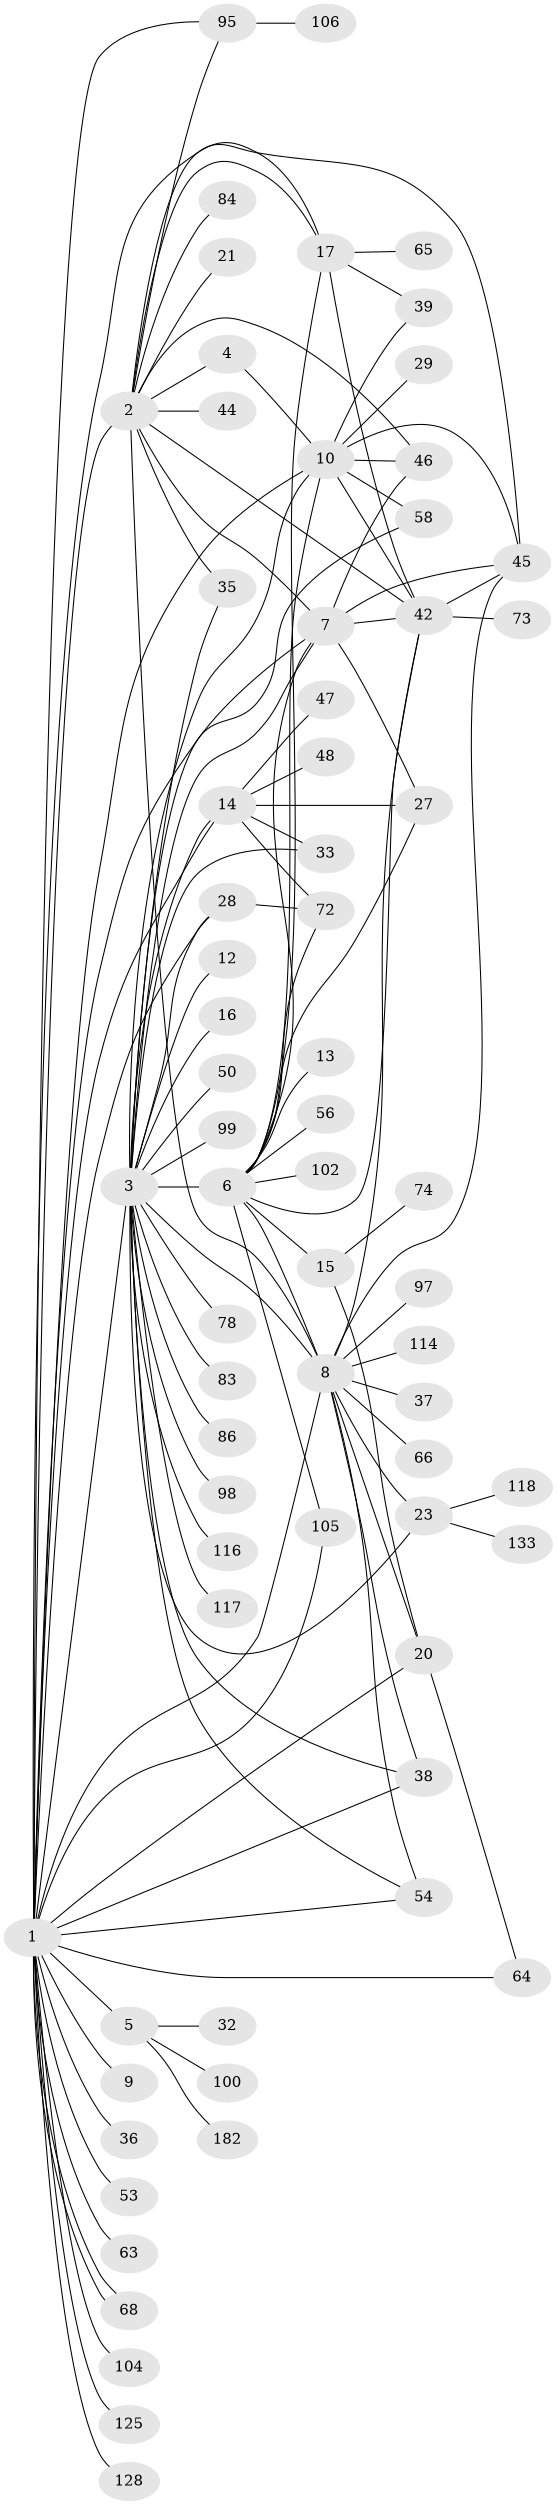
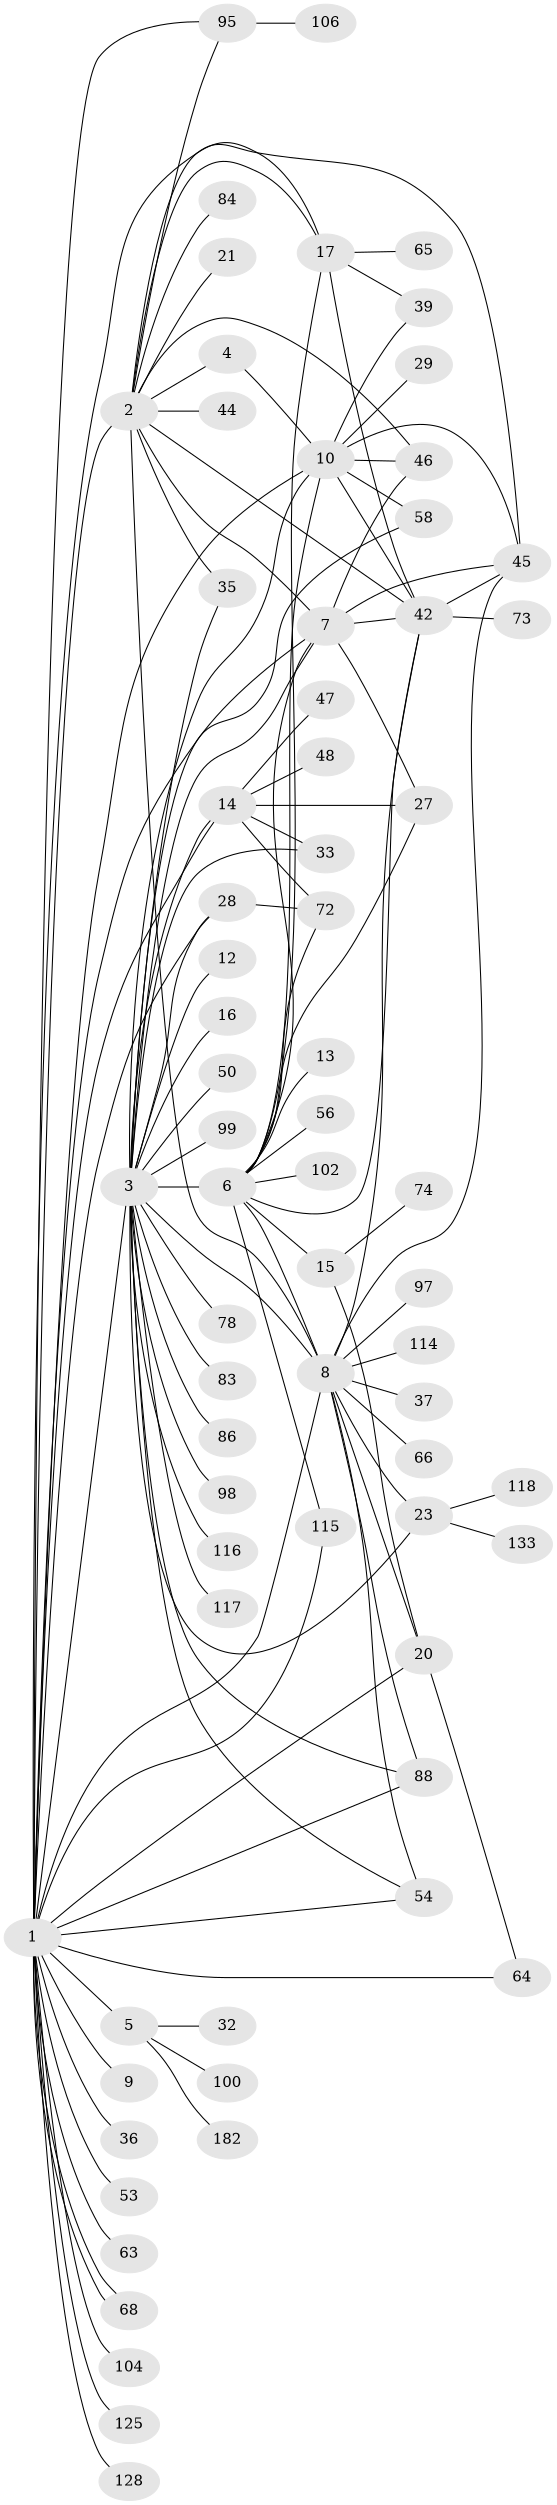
node "105": label "105" -> "115"
node "38": label "38" -> "88"
